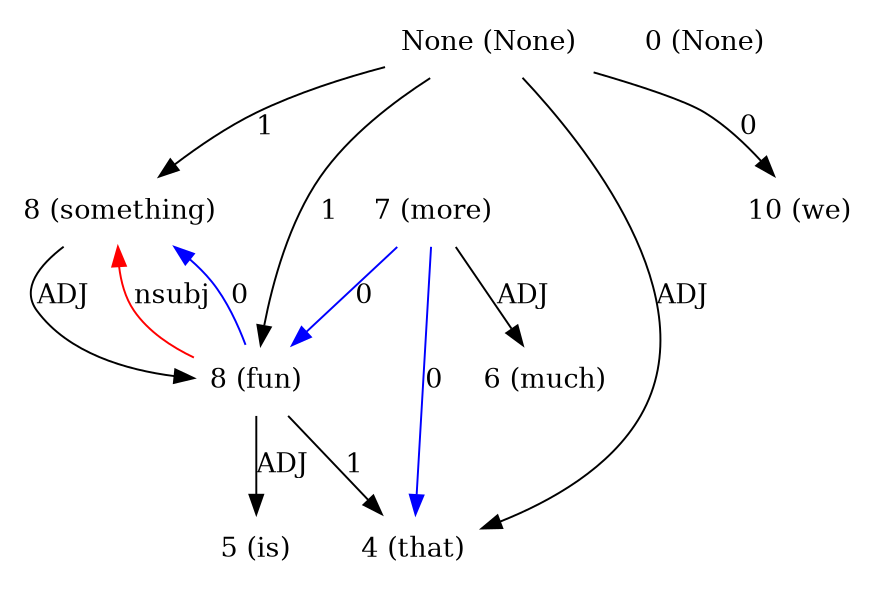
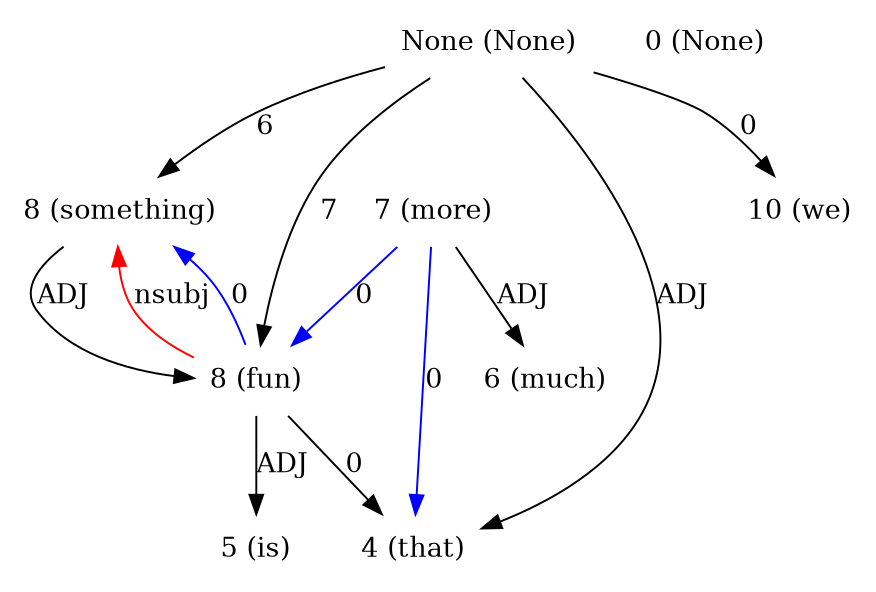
edge "None (None)" -> "8 (something)": label "1" -> "6"
edge "None (None)" -> "8 (fun)": label "1" -> "7"
edge "8 (fun)" -> "4 (that)": label "1" -> "0"
